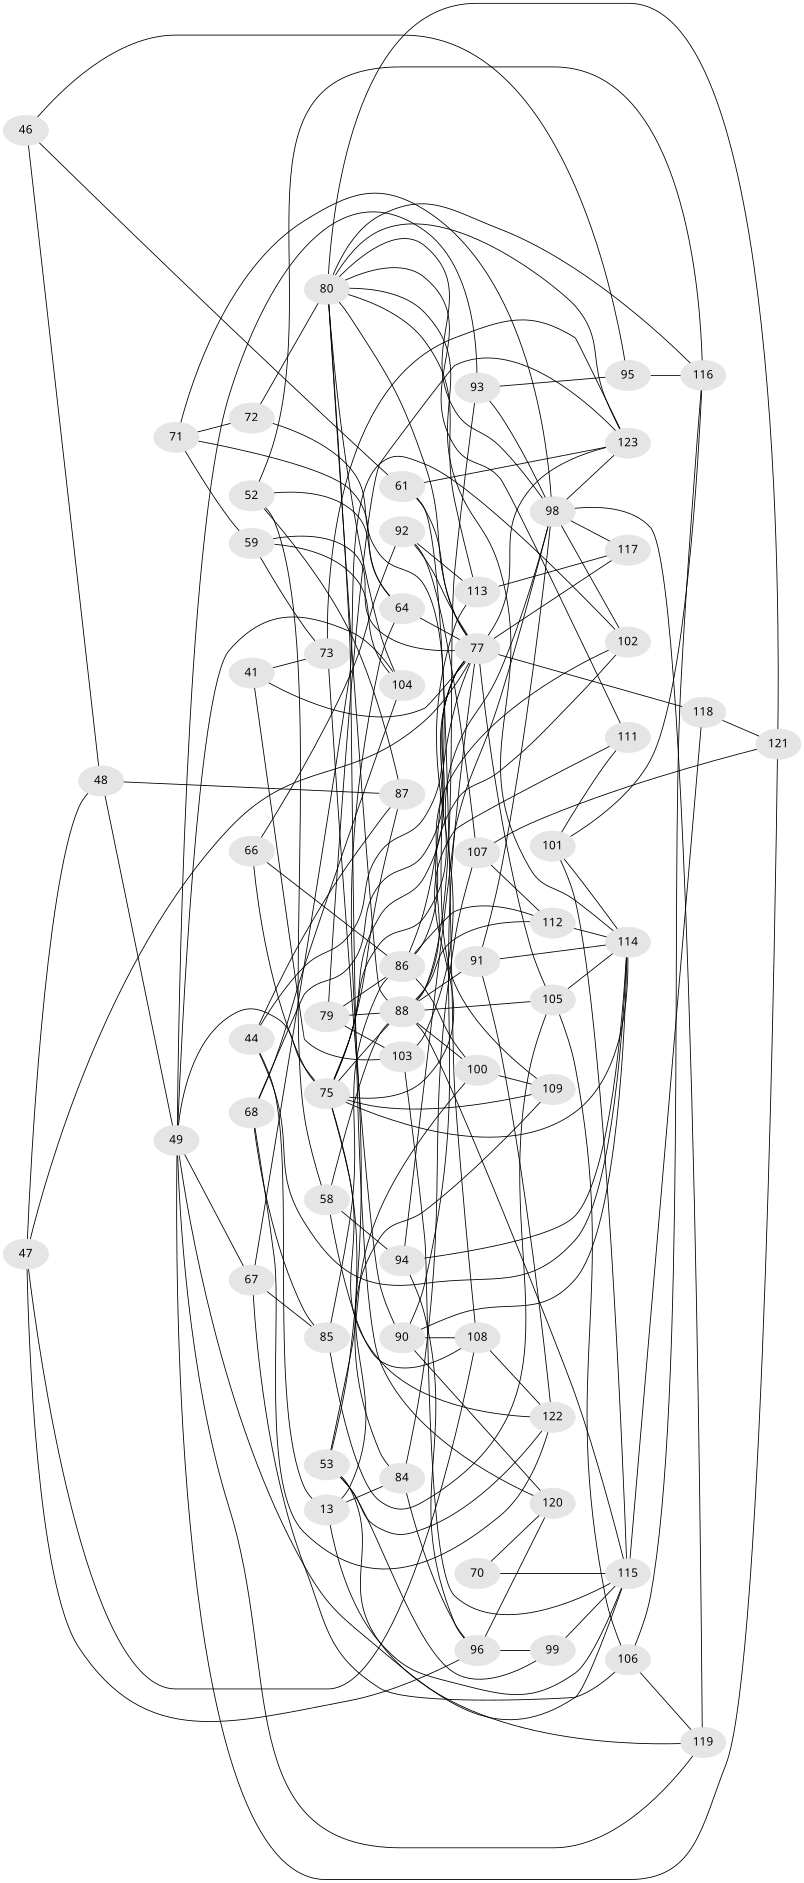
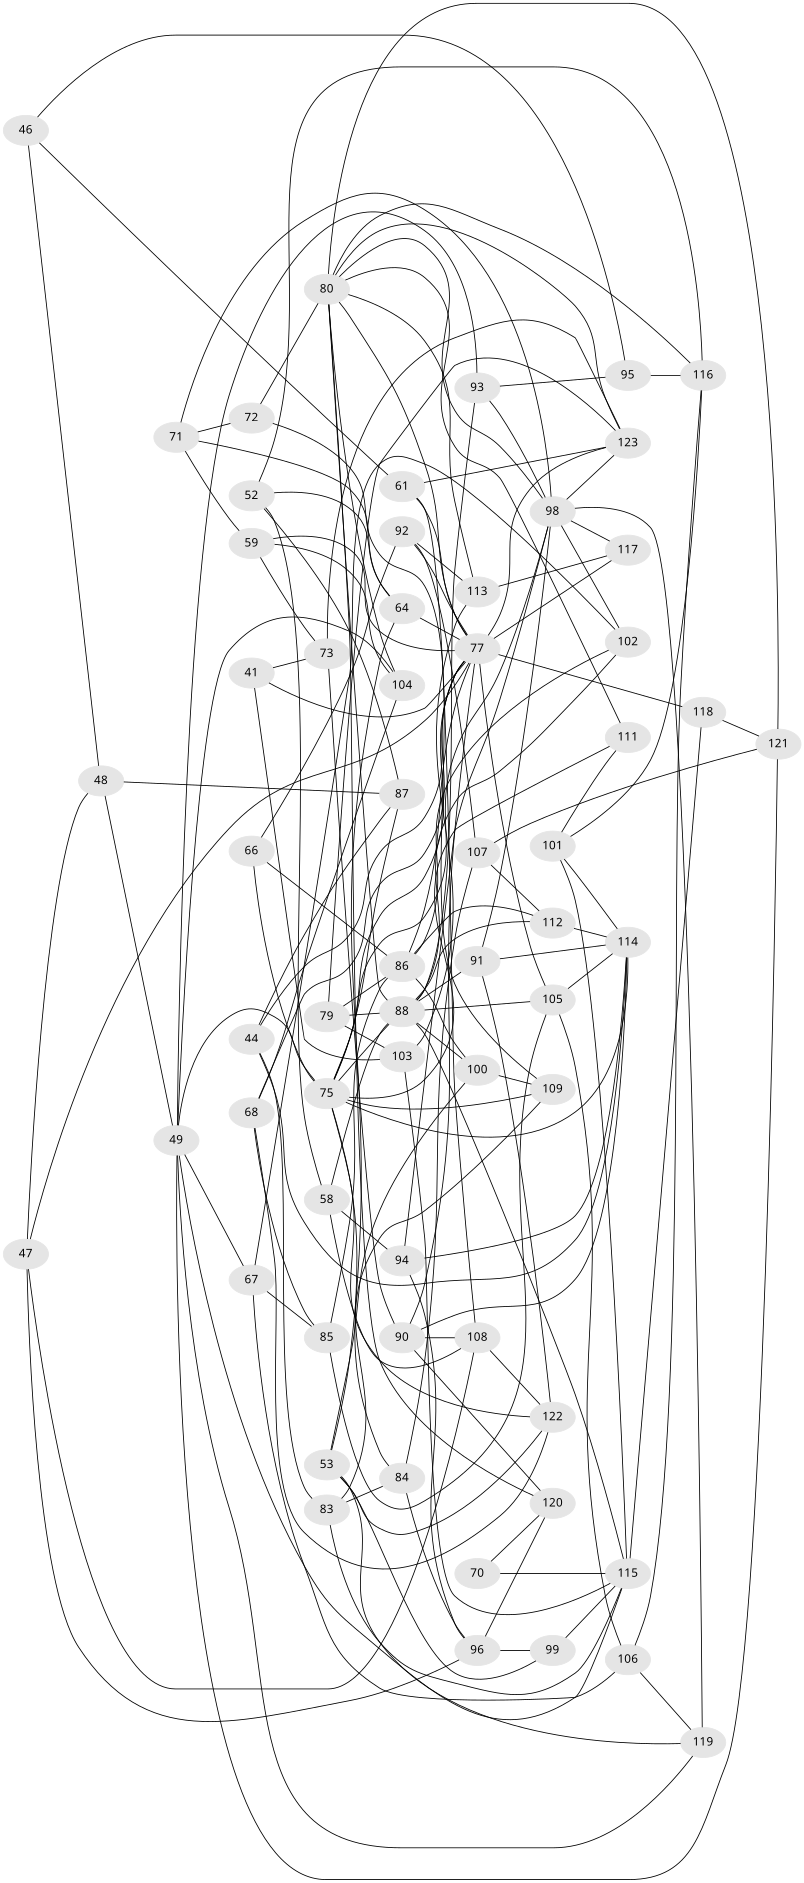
edge "80" -- "114": removed
node "13": label "13" -> "83"
